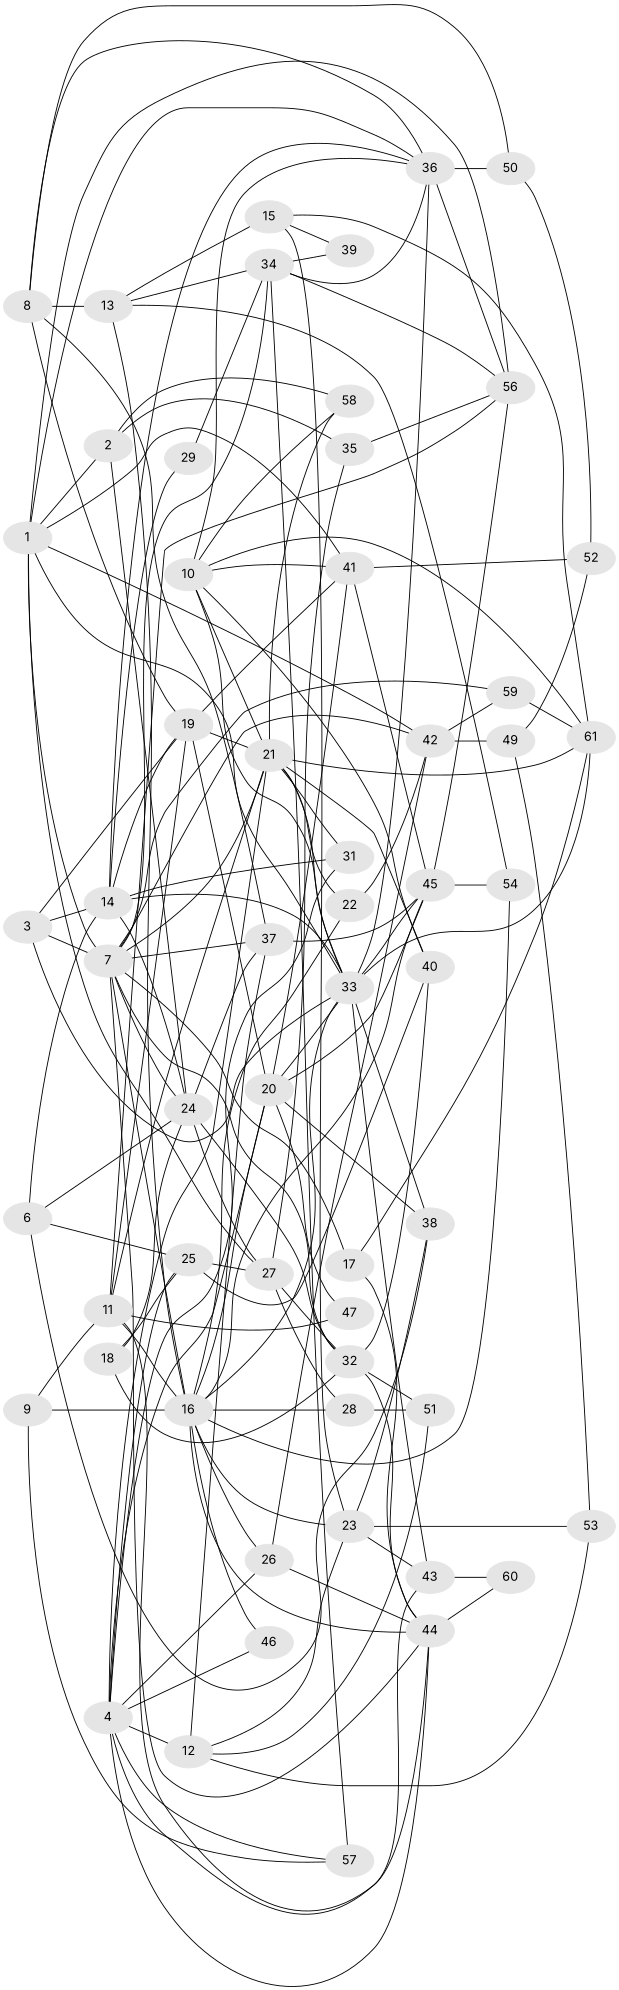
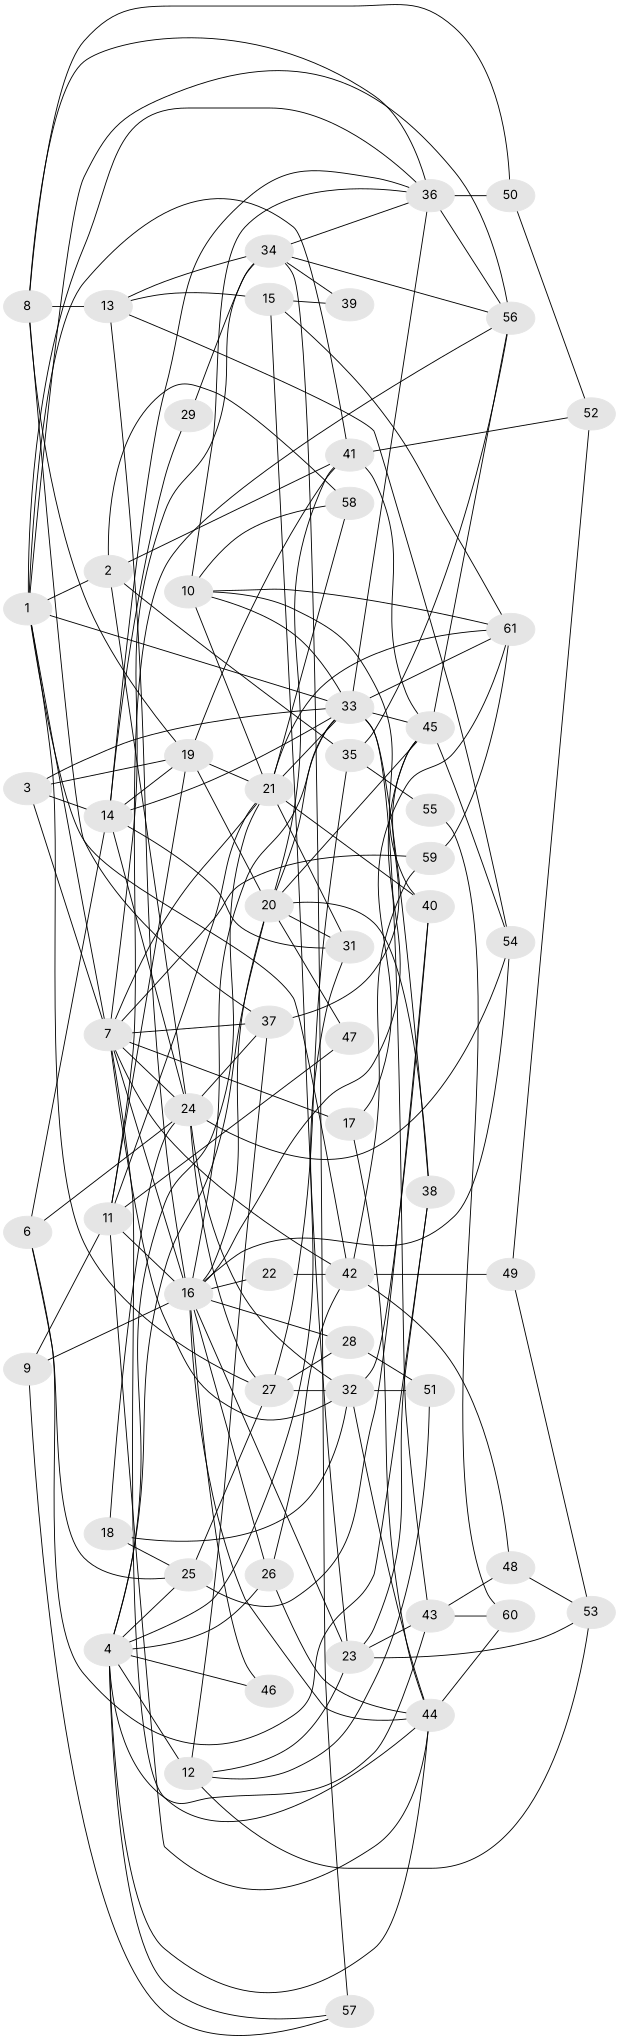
edge "41" -- "10": now "41" -- "2"
node "55": added
edge "21" -- "22": removed
edge "20" -- "31": added
edge "54" -- "24": added
node "48": added
